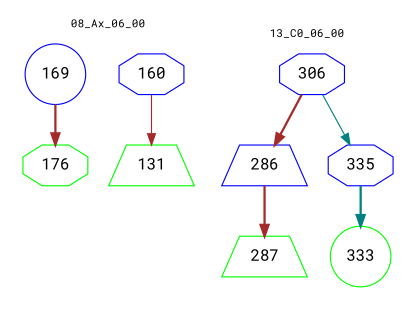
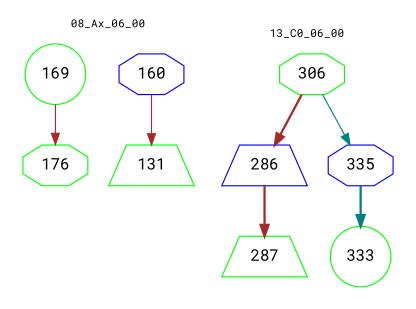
node "169": color blue -> green
node "306": color blue -> green
edge "169" -> "176": style bold -> solid
